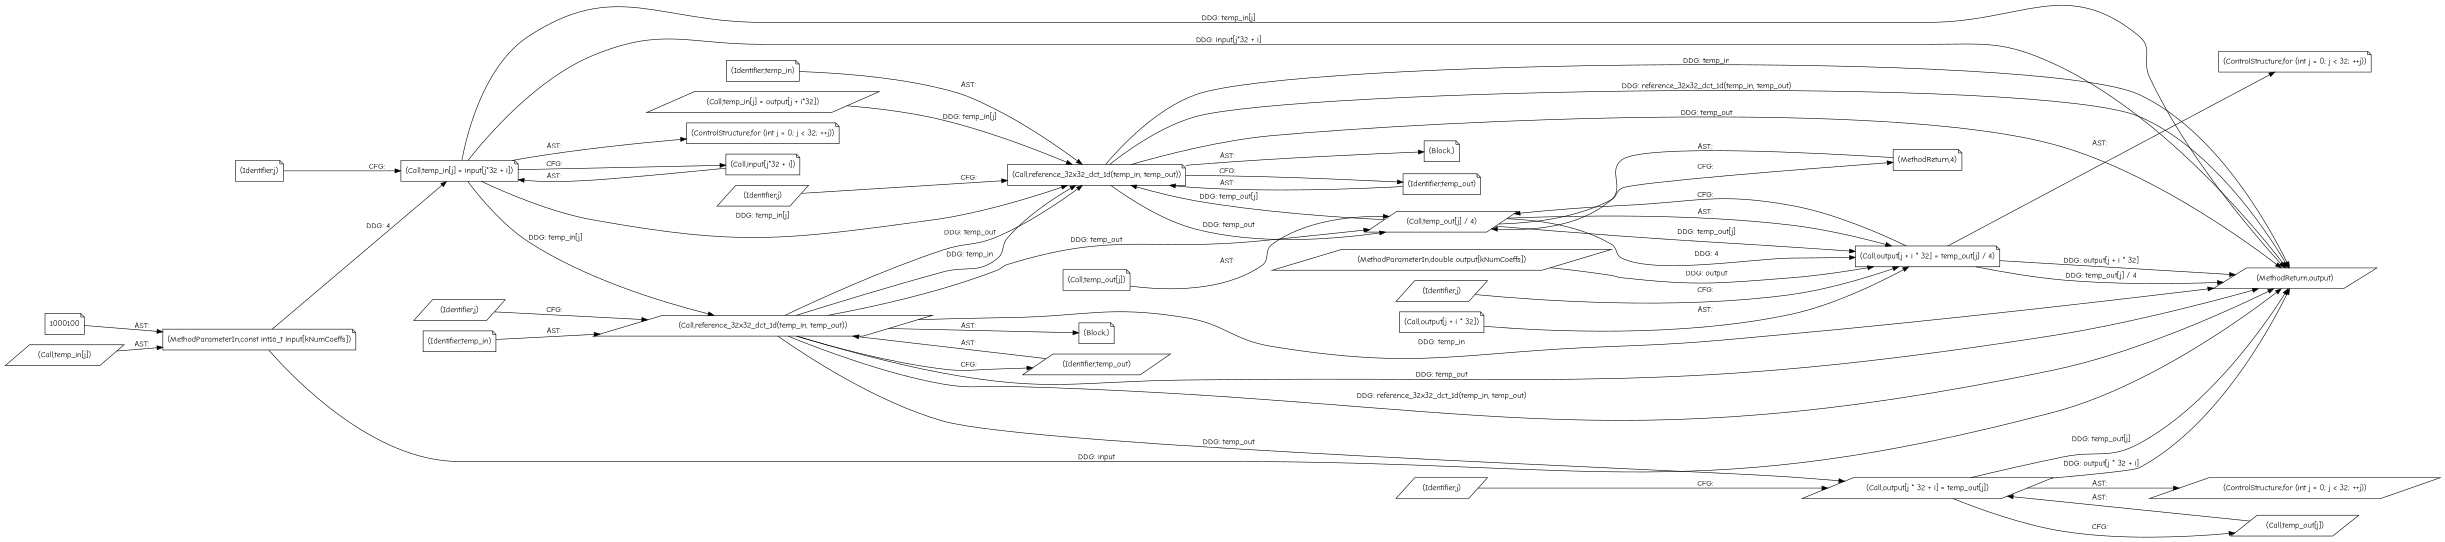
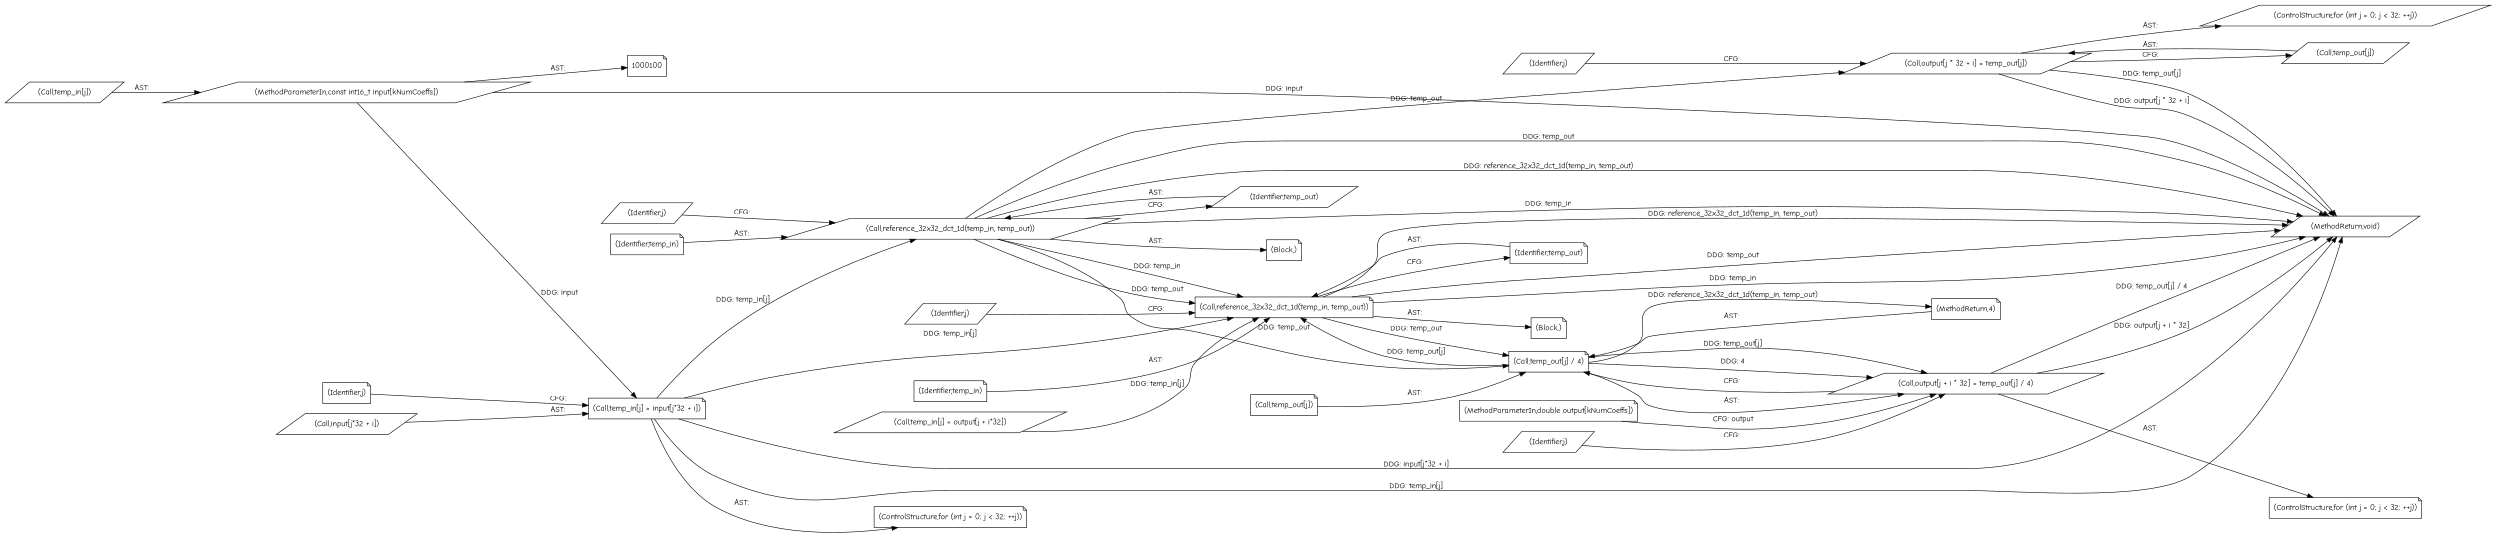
node "(Call,input[j*32 + i])": shape note -> parallelogram
edge "(Call,temp_out[j] / 4)" -> "(MethodReturn,4)": label "CFG: " -> "DDG: reference_32x32_dct_1d(temp_in, temp_out)"
edge "(Call,temp_in[j] = input[j*32 + i])" -> "(Call,input[j*32 + i])": removed, label "CFG:"
node "(Call,temp_out[j] / 4)": shape parallelogram -> note
edge "(MethodParameterIn,const int16_t input[kNumCoeffs])" -> "(Call,temp_in[j] = input[j*32 + i])": label "DDG: 4" -> "DDG: input"
node "(Call,output[j + i * 32] = temp_out[j] / 4)": shape note -> parallelogram
node "(MethodParameterIn,double output[kNumCoeffs])": shape parallelogram -> note
edge "(MethodParameterIn,double output[kNumCoeffs])" -> "(Call,output[j + i * 32] = temp_out[j] / 4)": label "DDG: output" -> "CFG: output"
node "(MethodReturn,output)": label "(MethodReturn,output)" -> "(MethodReturn,void)"
node "(Call,output[j + i * 32])": removed
edge "1000100" -> "(MethodParameterIn,const int16_t input[kNumCoeffs])": reversed
node "(MethodParameterIn,const int16_t input[kNumCoeffs])": shape note -> parallelogram
